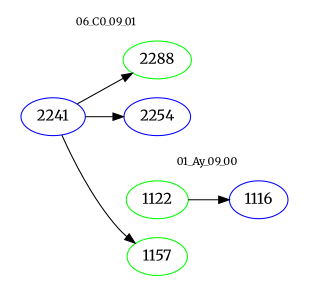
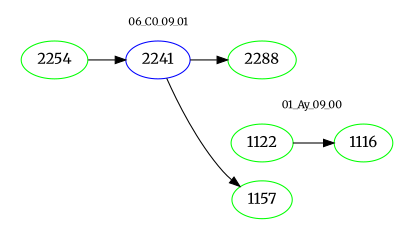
edge "2241" -> "2254": reversed
node "2254": color blue -> green
node "1116": color blue -> green
